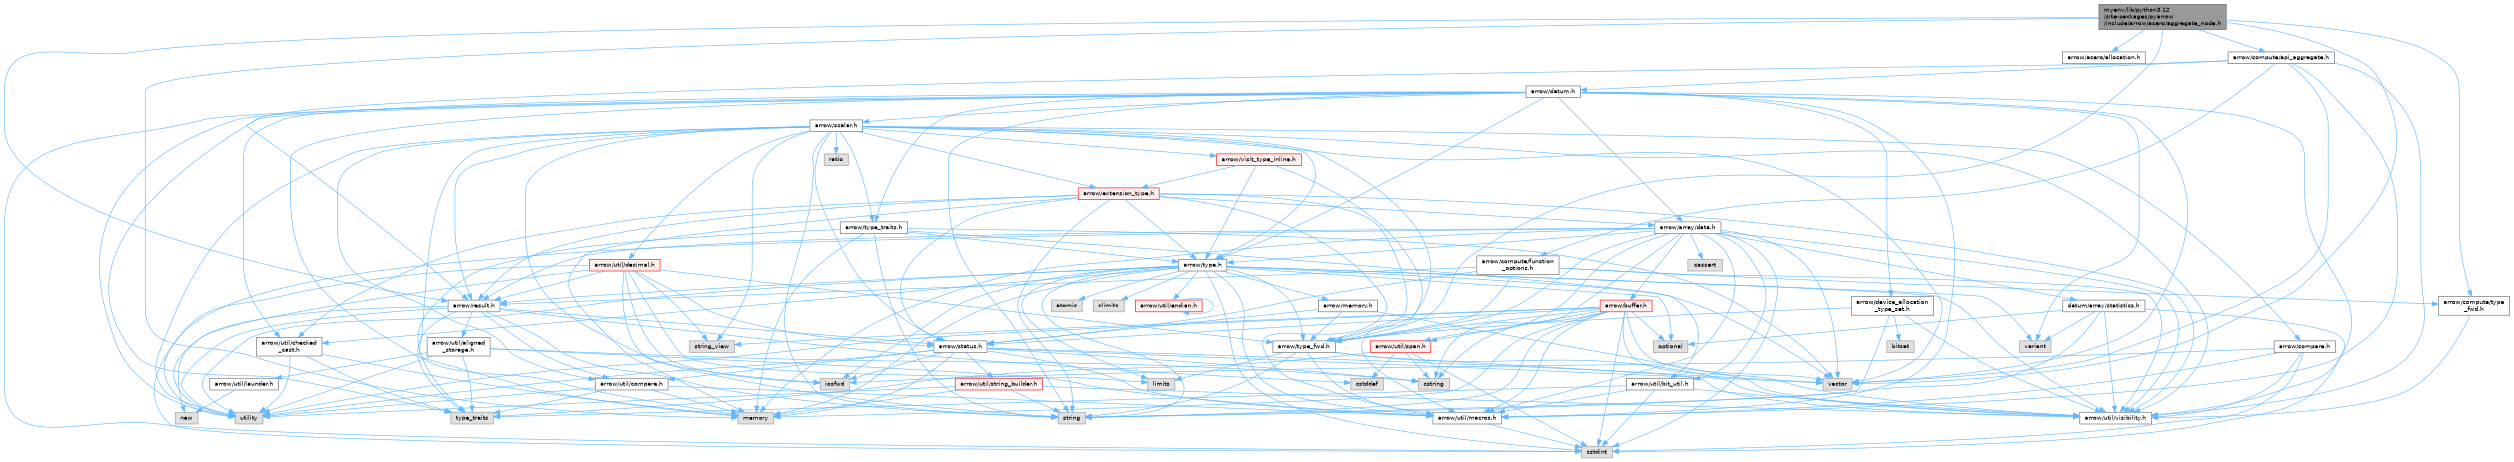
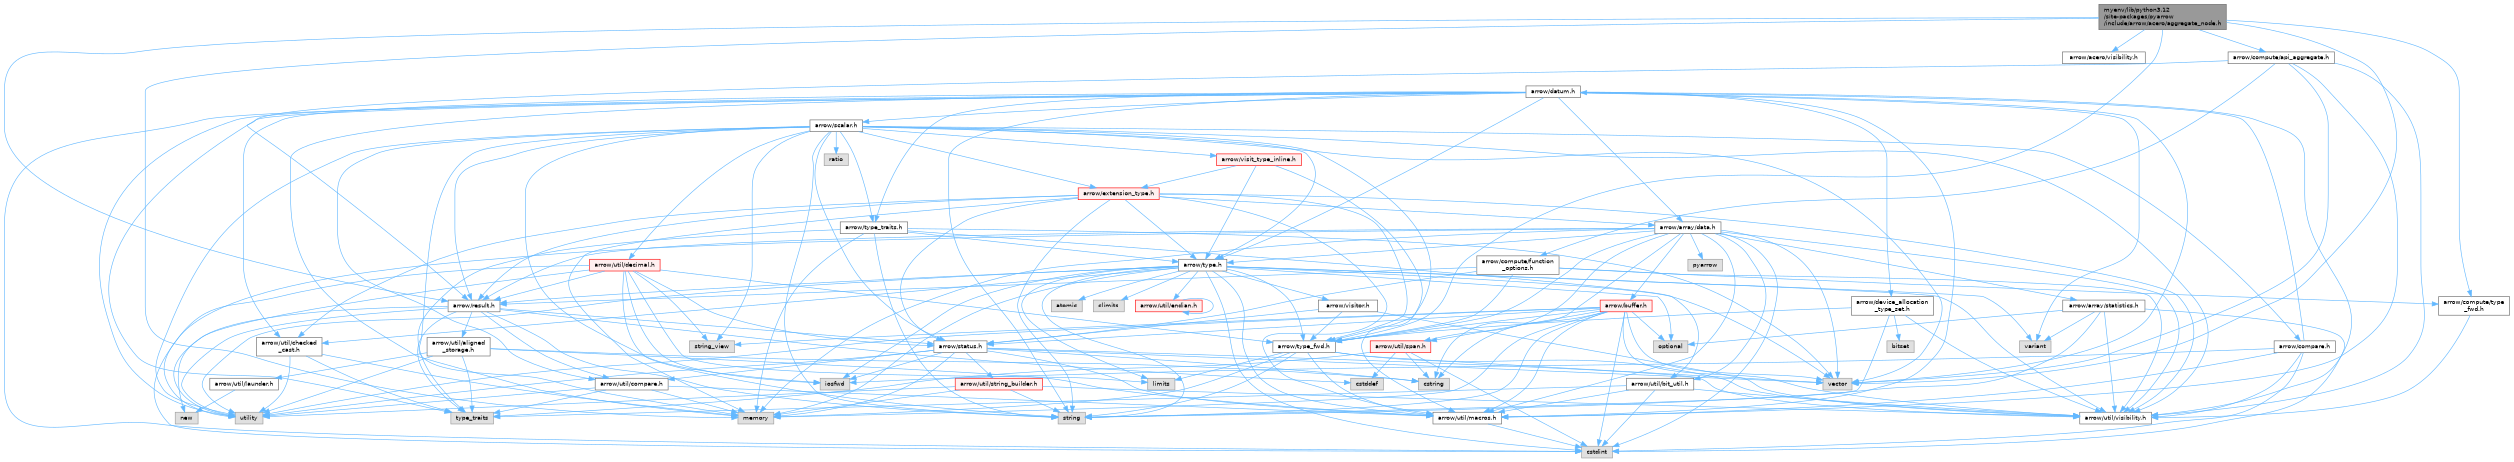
node "arrow/acero/allocation.h": label "arrow/acero/allocation.h" -> "arrow/acero/visibility.h"
edge "arrow/compute/api_aggregate.h" -> "arrow/datum.h": now "arrow/compare.h" -> "arrow/datum.h"
node "cassert": label "cassert" -> "pyarrow"
node "arrow/memory.h": label "arrow/memory.h" -> "arrow/visitor.h"
node "datum/array/statistics.h": label "datum/array/statistics.h" -> "arrow/array/statistics.h"
edge "arrow/type_fwd.h" -> "memory": added
